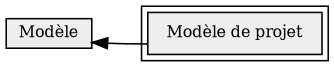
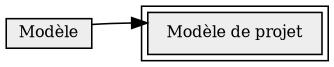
edge "Modèle de projet" -> "Modèle": reversed
